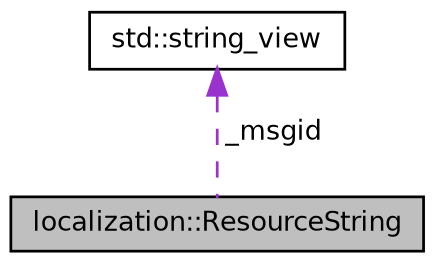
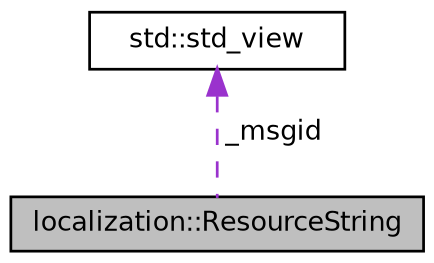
node "std::string_view": label "std::string_view" -> "std::std_view"
